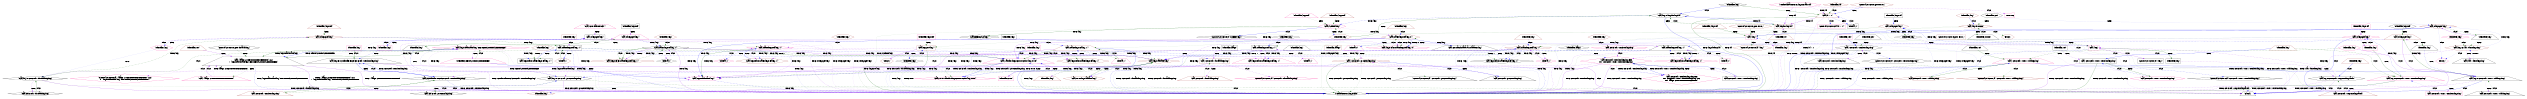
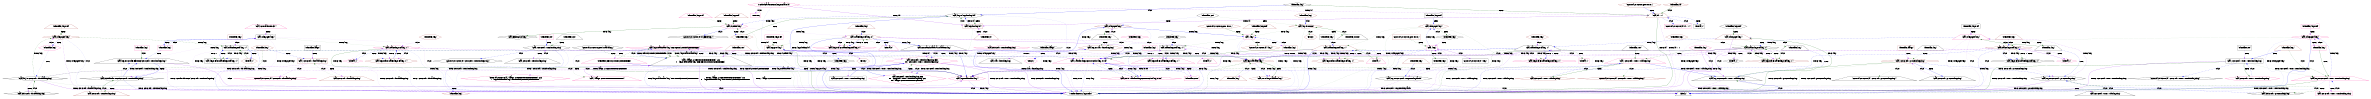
node "(MethodReturn,key_ref_t)": shape diamond -> hexagon
node "(Call,ctx.cred->request_key_auth)": removed
